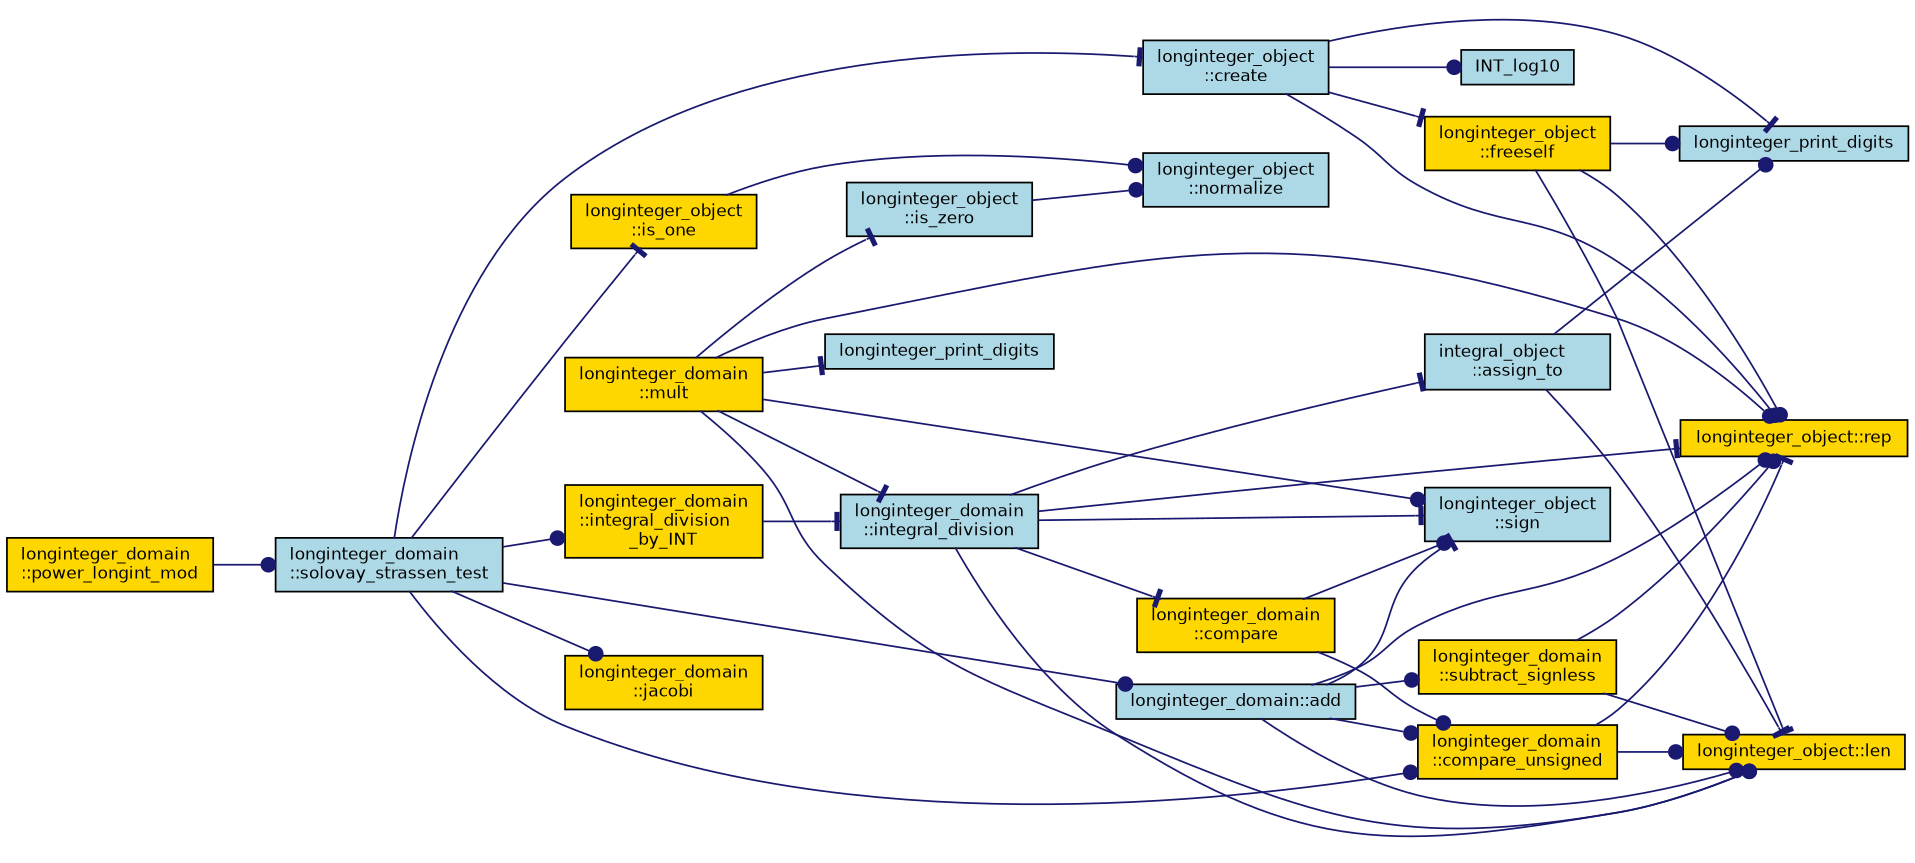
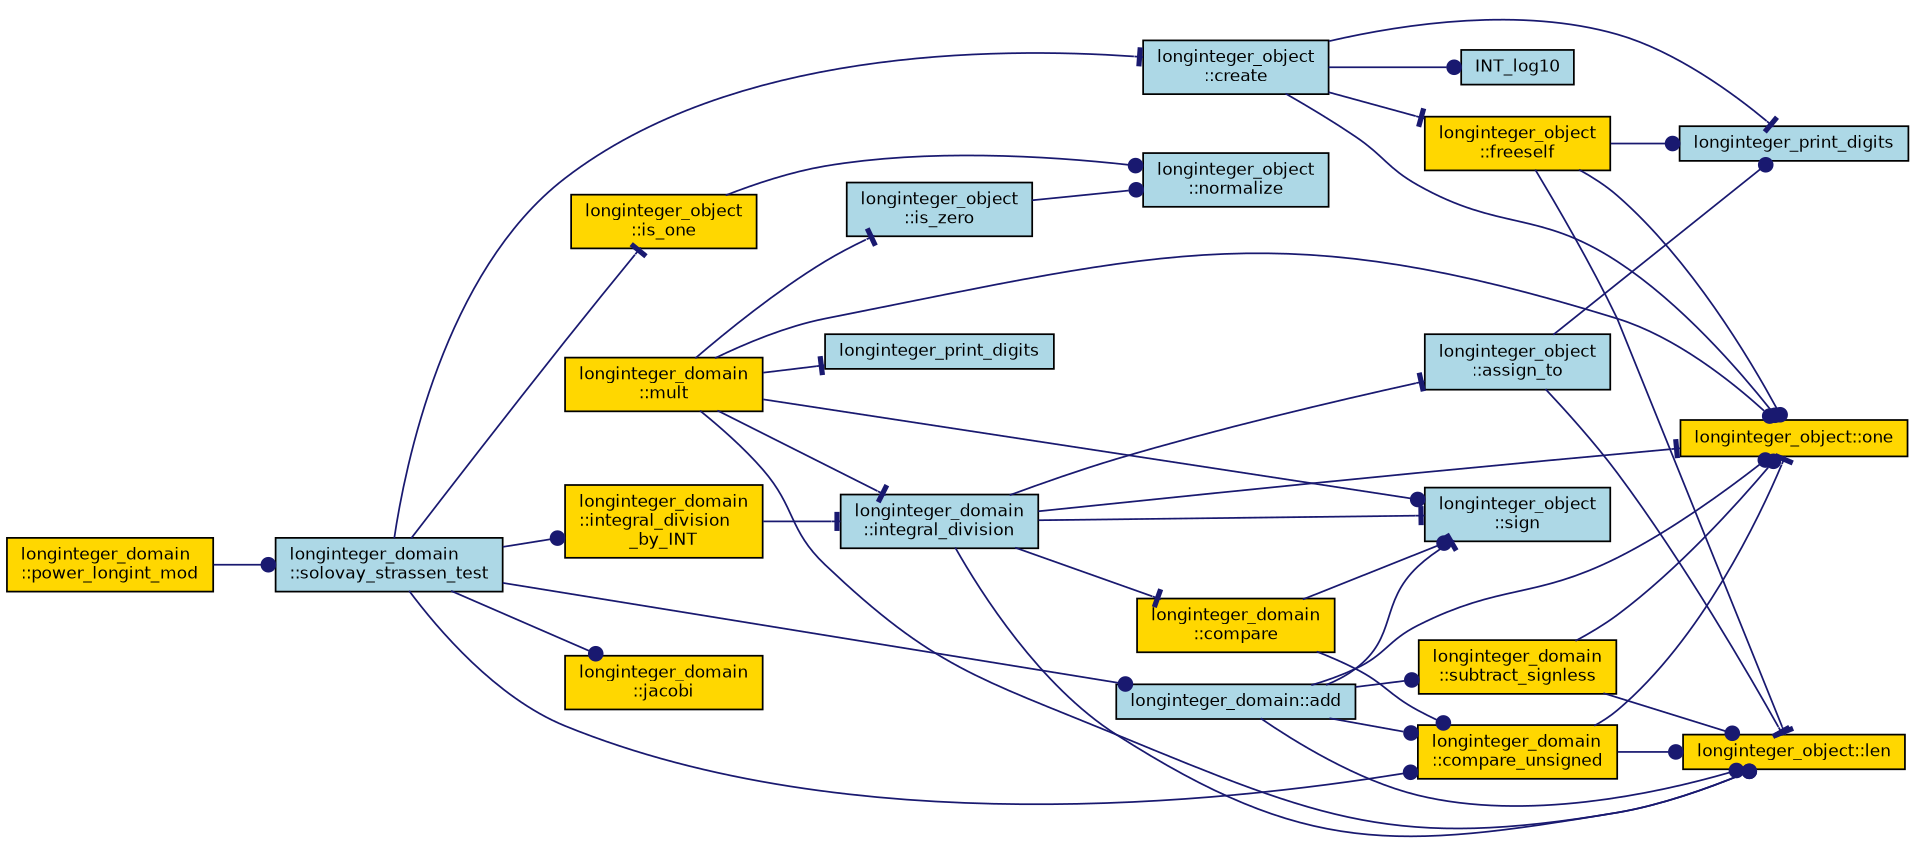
node "integral_object ::assign_to": label "integral_object ::assign_to" -> "longinteger_object ::assign_to"
node "longinteger_object::rep": label "longinteger_object::rep" -> "longinteger_object::one"
